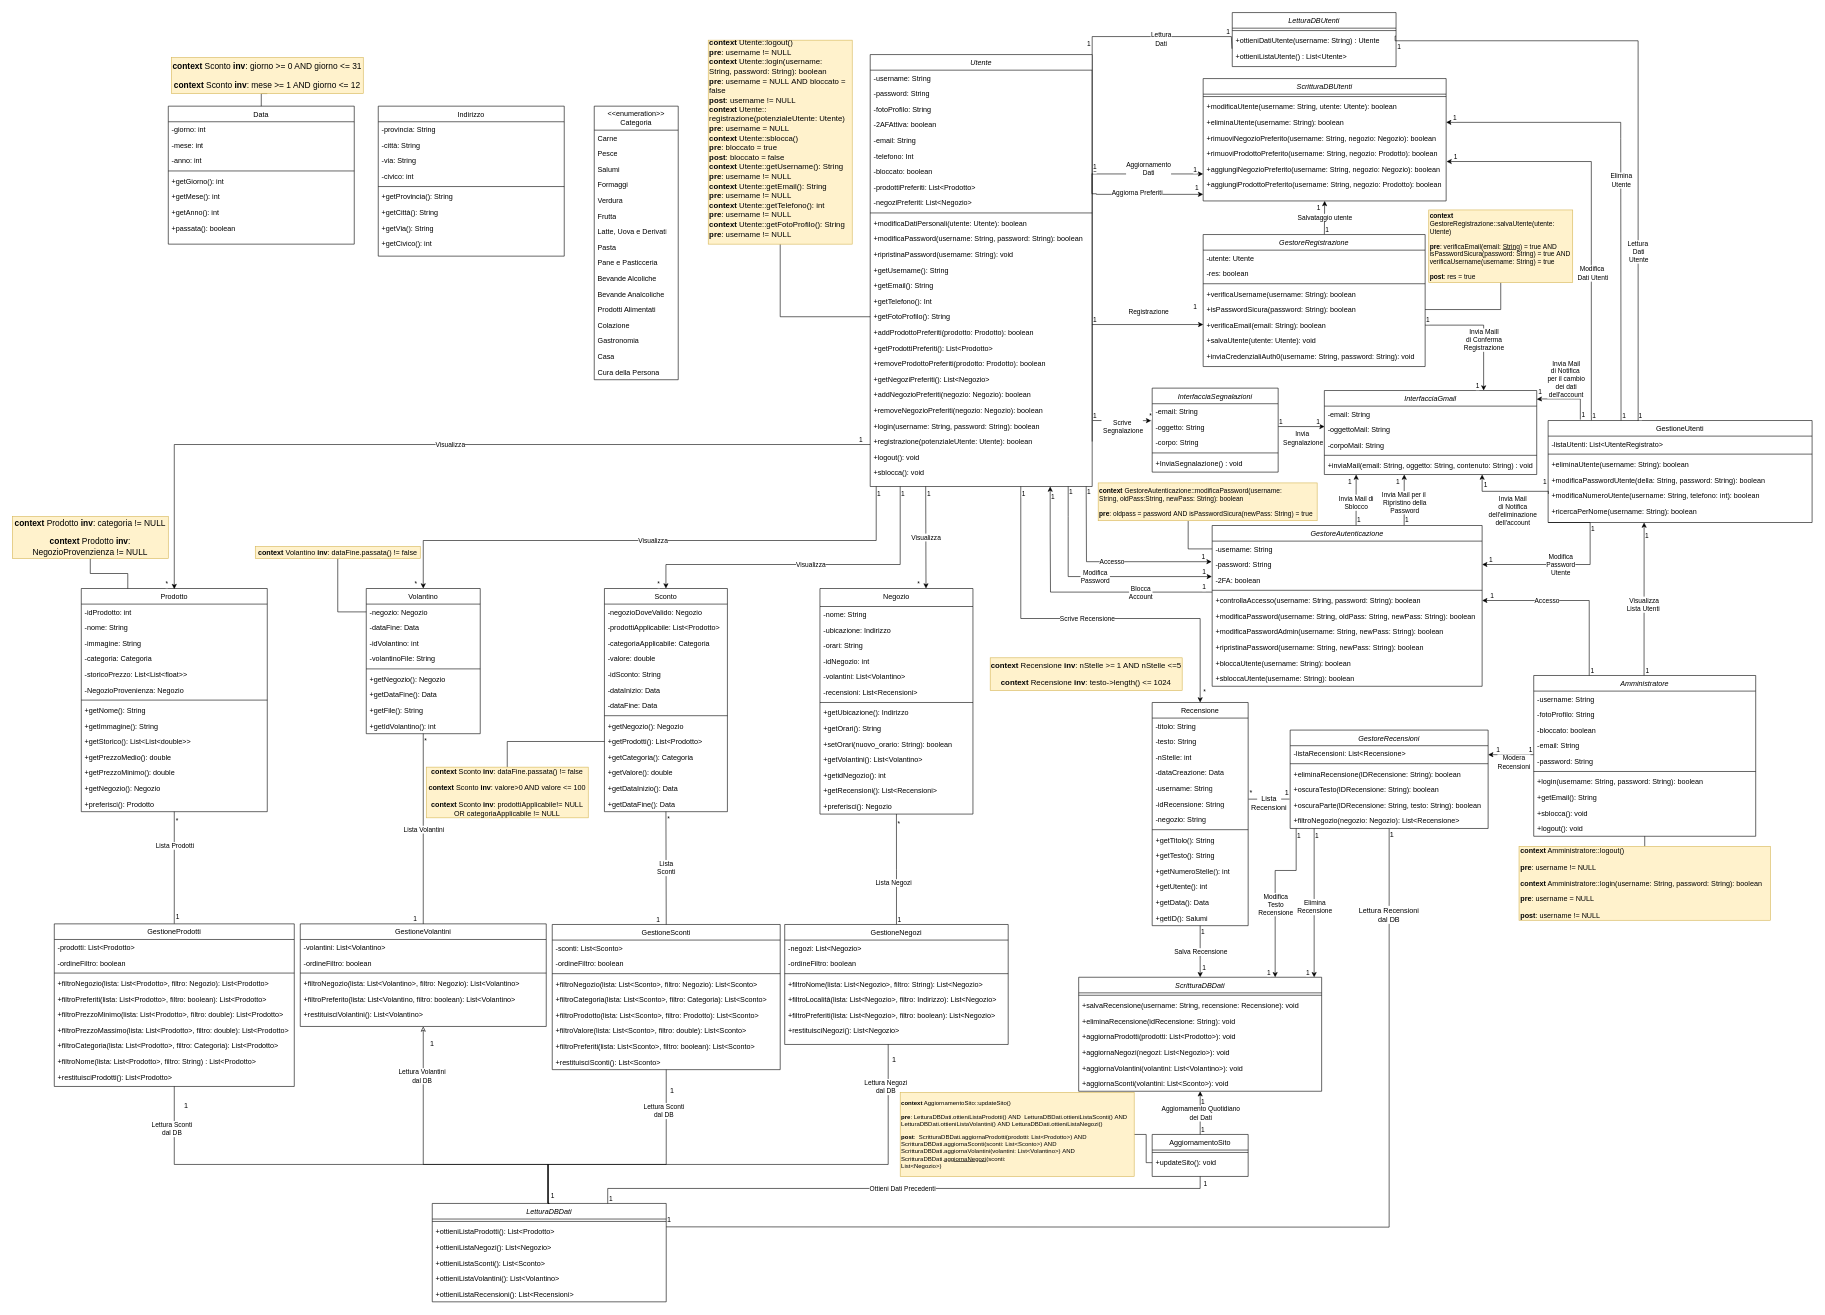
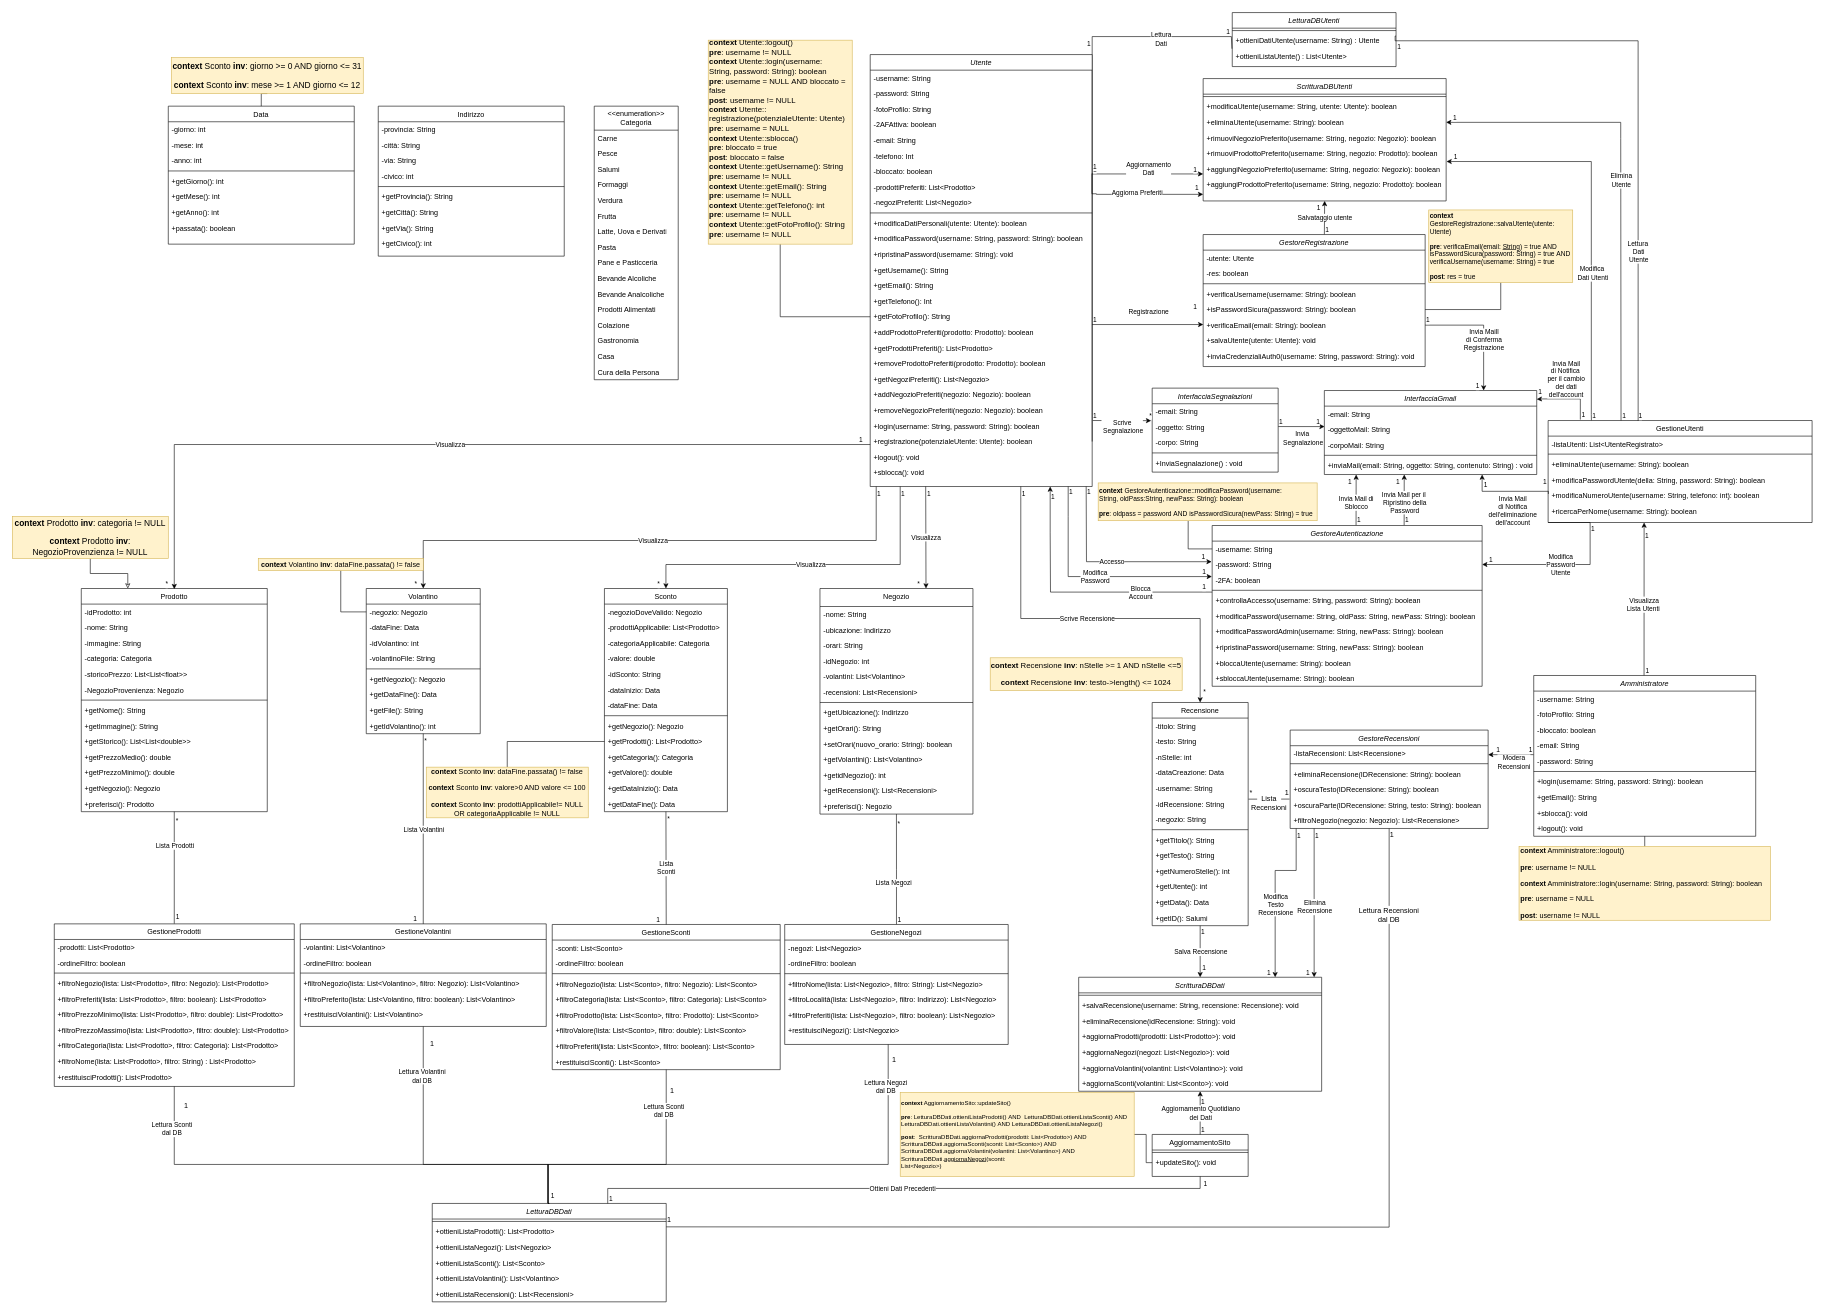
node "context Volantino inv: dataFine.passata() != false": moved (338, 552) -> (341, 564)
edge "context Prodotto inv: categoria != NULL context Prodotto inv: NegozioProvenzienza != NULL" -- "Prodotto": arrowhead none -> classic
edge "Amministratore" -> "+controllaAccesso(username: String, password: String): boolean": removed, labels "1", "Accesso", "1"
edge "LetturaDBDati" -> "GestioneVolantini": arrowhead classic -> none
